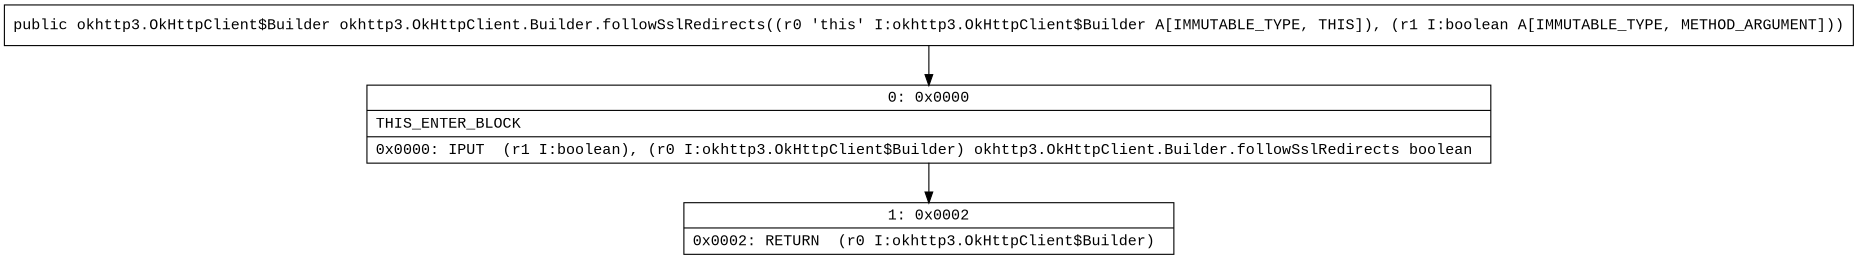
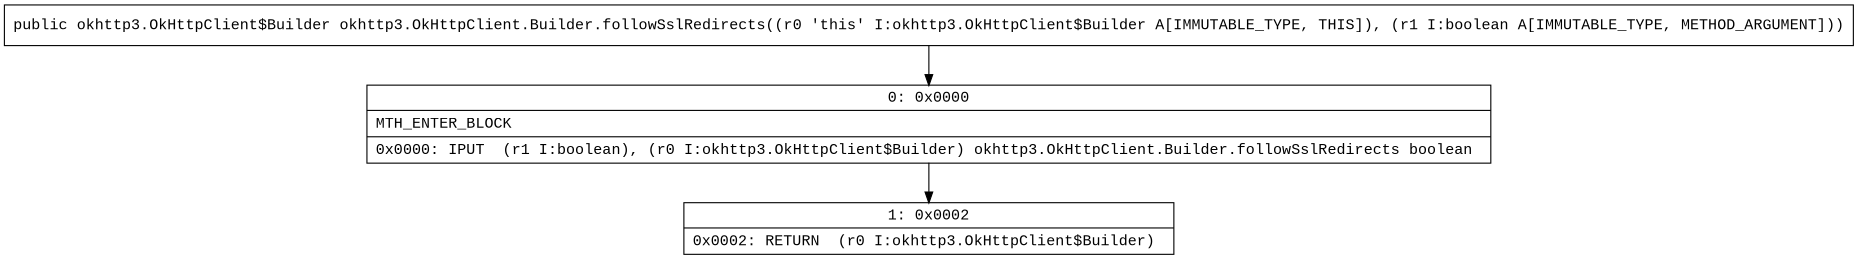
node "0: 0x0000": text "THIS_ENTER_BLOCK" -> "MTH_ENTER_BLOCK"
